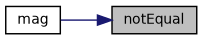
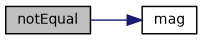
edge "mag" -> "notEqual": reversed
